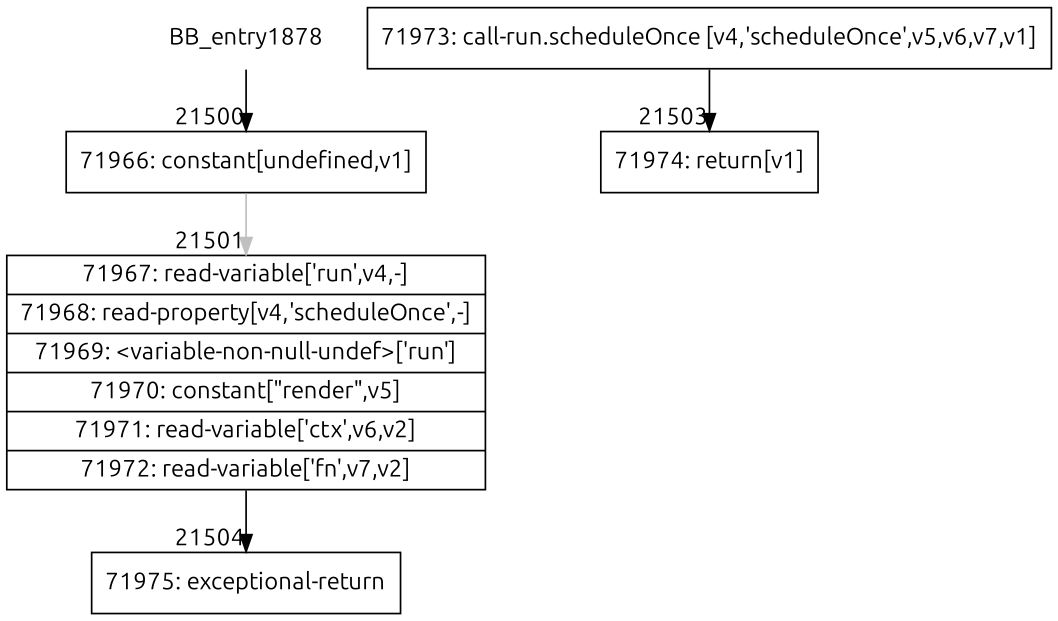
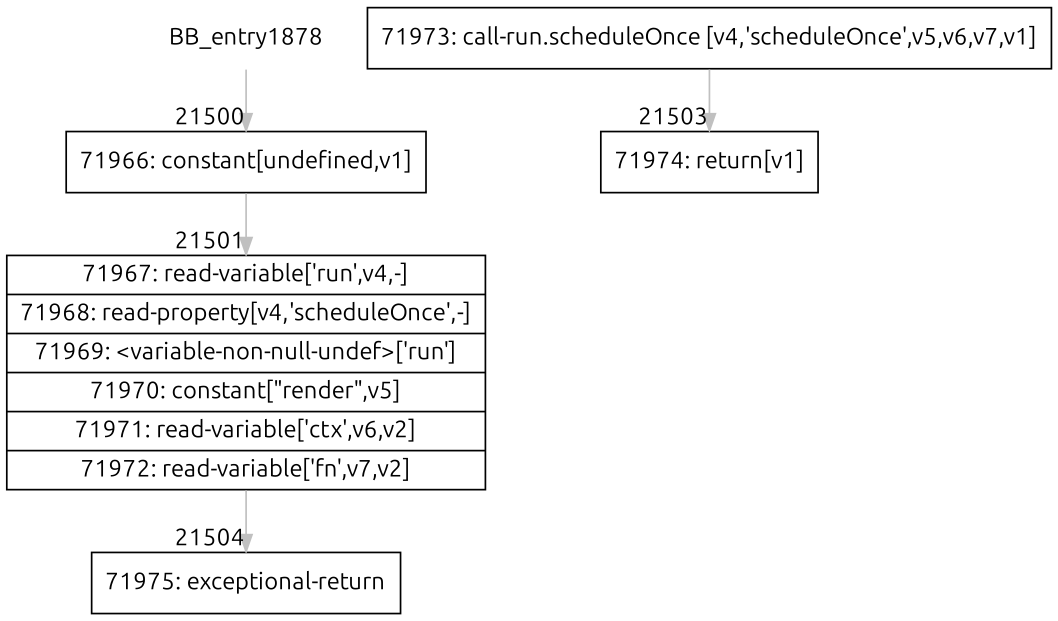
edge "BB_entry1878" -> "71966: constant[undefined,v1]": color black -> gray
edge "71973: call-run.scheduleOnce [v4,'scheduleOnce',v5,v6,v7,v1]" -> "71974: return[v1]": color black -> gray
edge "71967: read-variable['run',v4,-]" -> "71975: exceptional-return": color black -> gray
